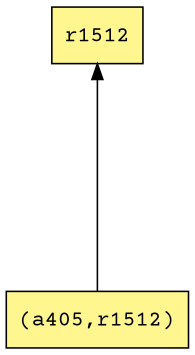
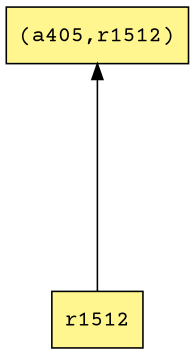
edge "(a405,r1512)" -> "r1512": reversed
